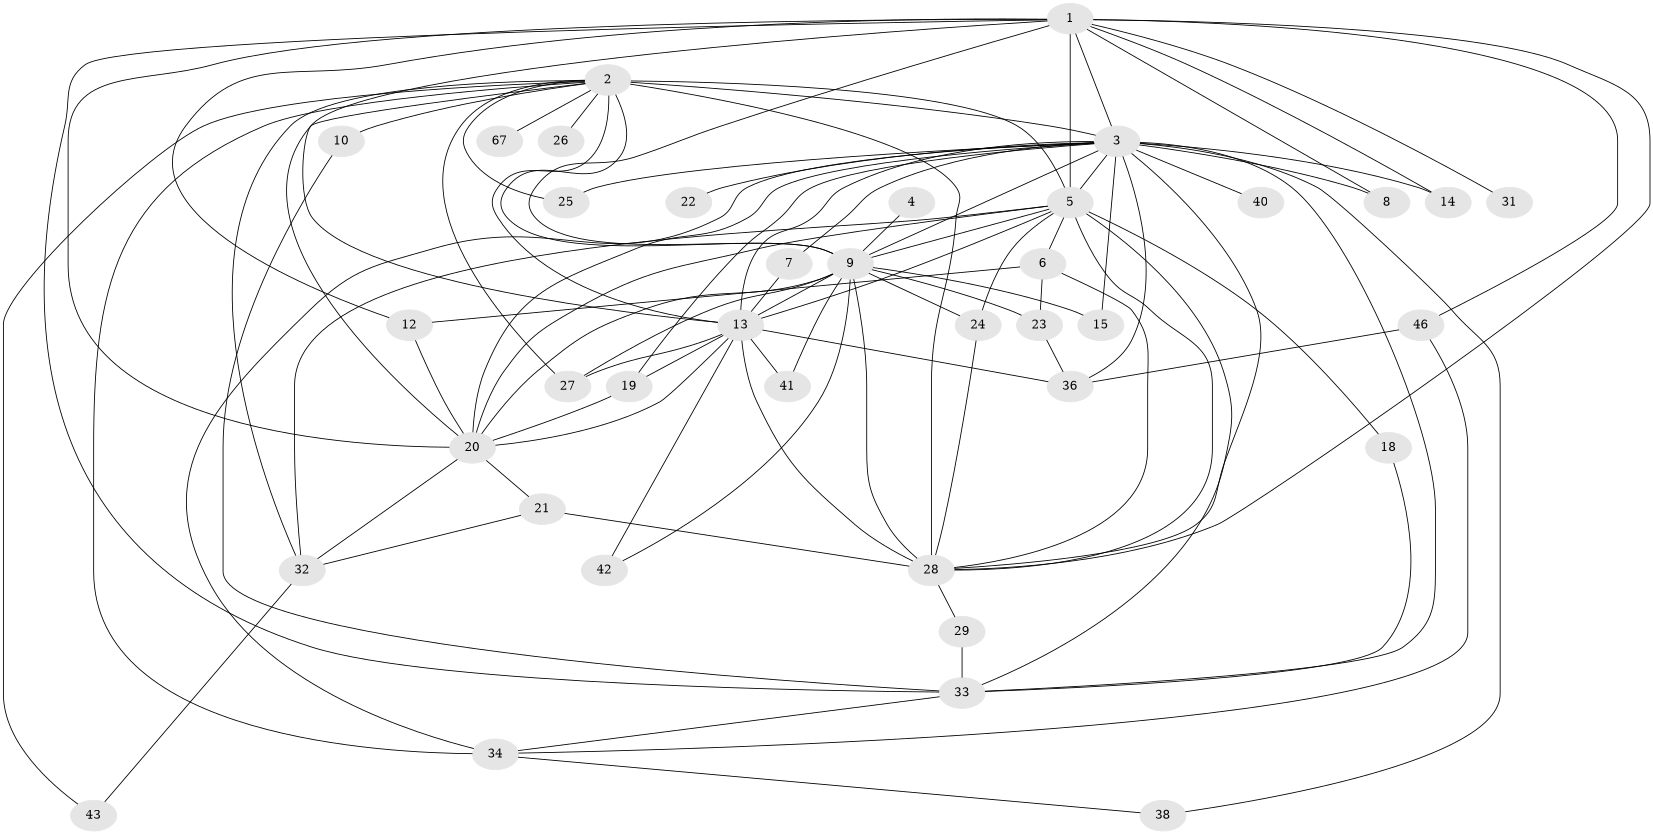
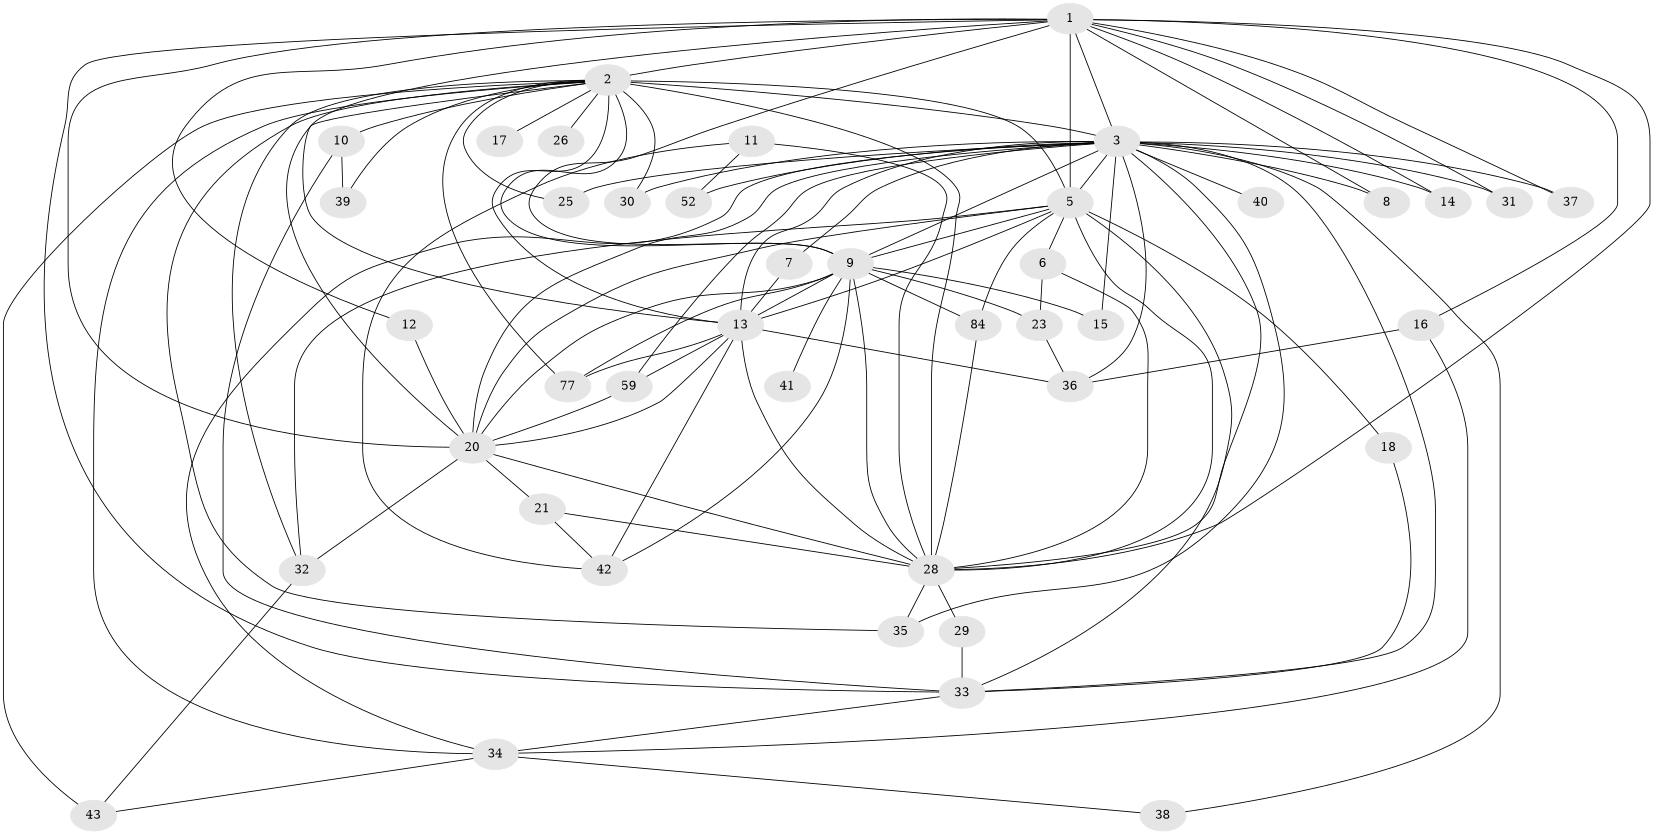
edge "1" -- "2": added
node "67": label "67" -> "17"
node "11": added
edge "3" -- "31": added
node "39": added
node "30": added
node "22": label "22" -> "52"
node "4": removed
node "37": added
edge "6" -- "12": removed
node "24": label "24" -> "84"
node "46": label "46" -> "16"
edge "13" -- "41": removed
node "27": label "27" -> "77"
node "19": label "19" -> "59"
edge "20" -- "28": added
edge "21" -- "32": now "21" -- "42"
node "35": added
edge "34" -- "43": added
